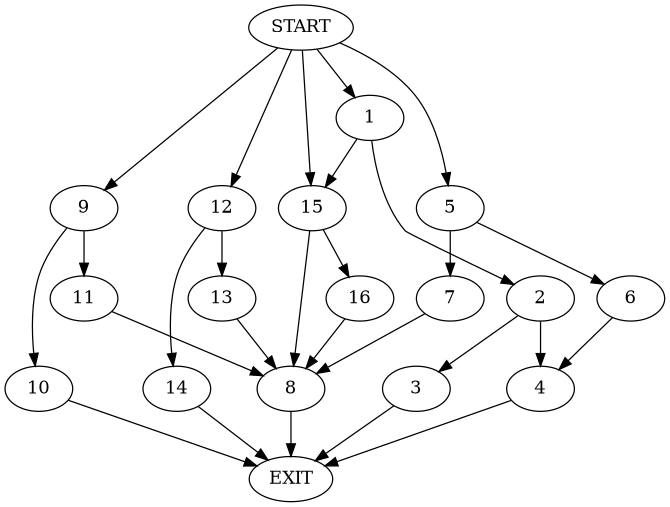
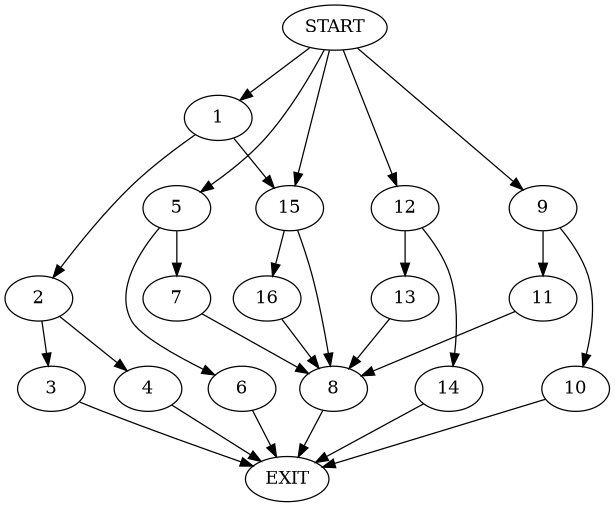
edge "6" -> "4": now "6" -> "EXIT"
